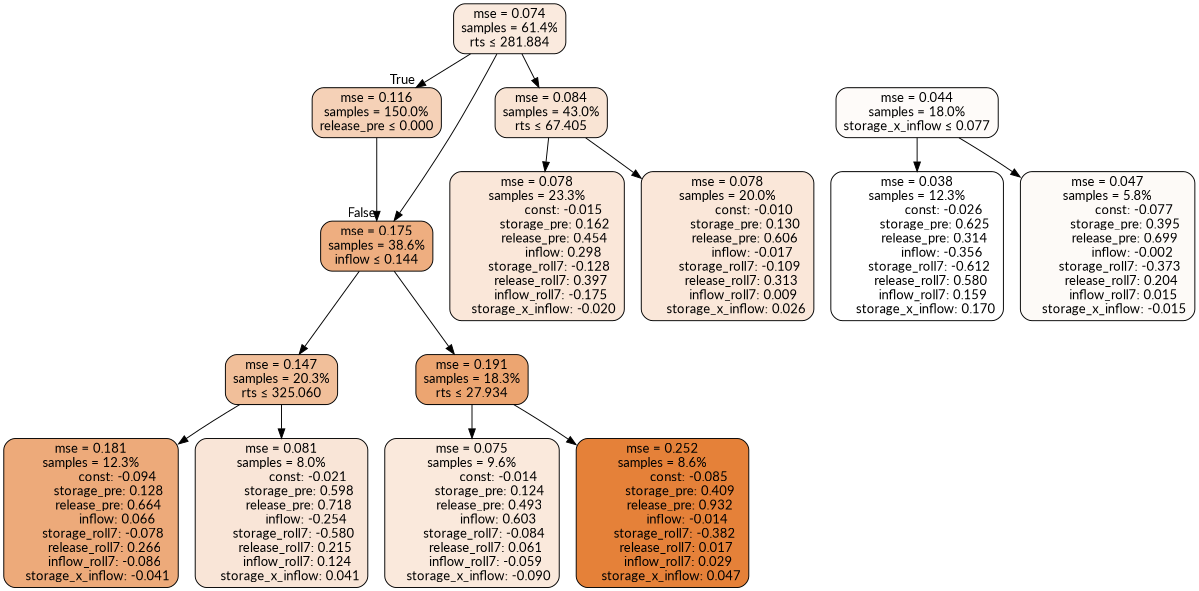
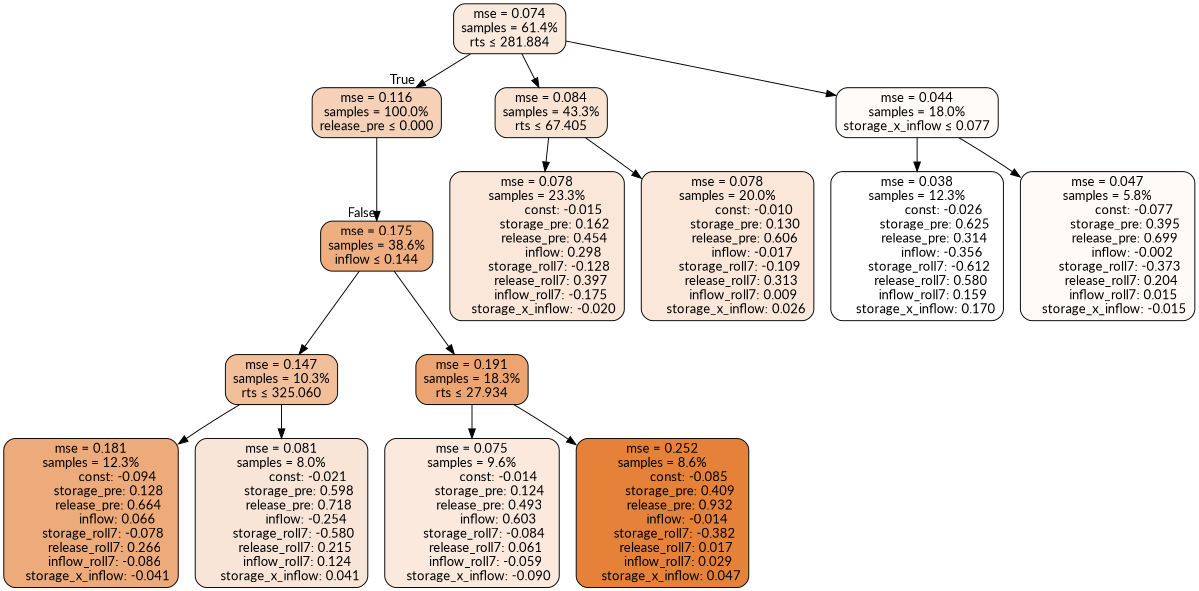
node "mse = 0.116 samples = 150.0% release_pre ≤ 0.000": label "mse = 0.116 samples = 150.0% release_pre ≤ 0.000" -> "mse = 0.116 samples = 100.0% release_pre ≤ 0.000"
node "mse = 0.084 samples = 43.0% rts ≤ 67.405": label "mse = 0.084 samples = 43.0% rts ≤ 67.405" -> "mse = 0.084 samples = 43.3% rts ≤ 67.405"
edge "mse = 0.074 samples = 61.4% rts ≤ 281.884" -> "mse = 0.175 samples = 38.6% inflow ≤ 0.144": now "mse = 0.074 samples = 61.4% rts ≤ 281.884" -> "mse = 0.044 samples = 18.0% storage_x_inflow ≤ 0.077"
node "mse = 0.147 samples = 20.3% rts ≤ 325.060": label "mse = 0.147 samples = 20.3% rts ≤ 325.060" -> "mse = 0.147 samples = 10.3% rts ≤ 325.060"
